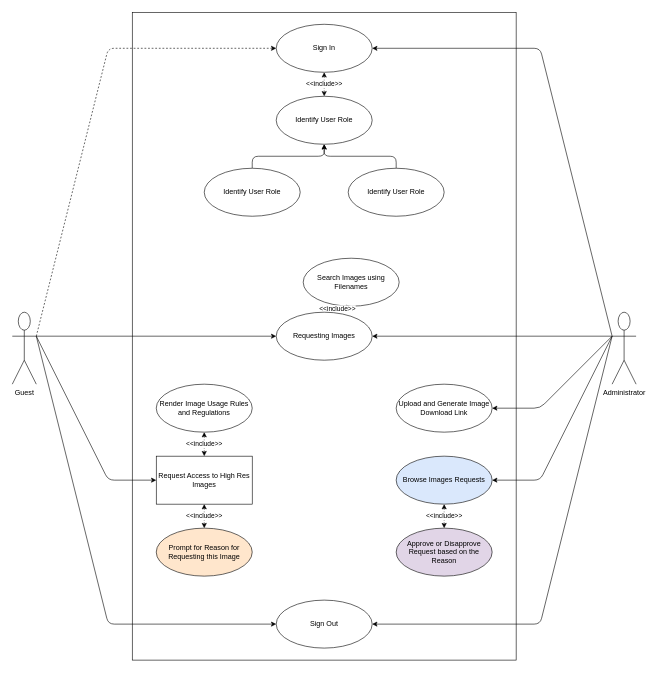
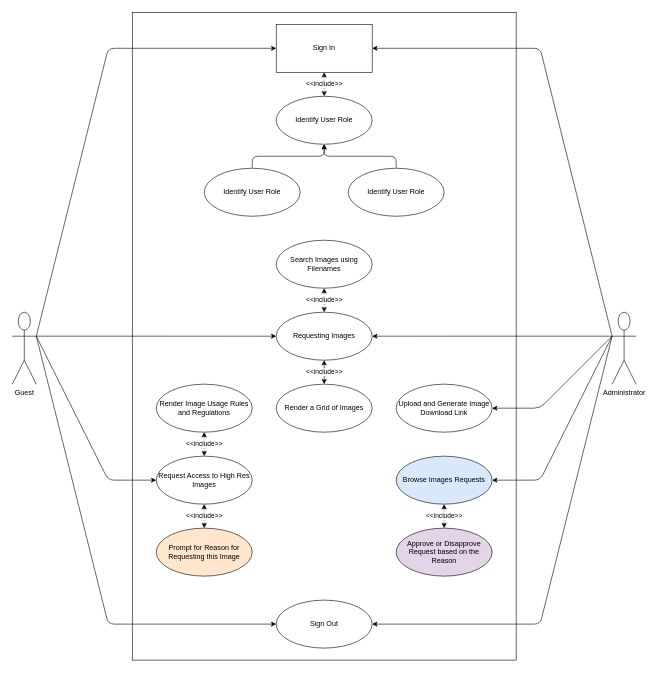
node "Sign In": shape ellipse -> rectangle
edge "Guest" -> "Sign In": style dashed -> solid
node "Search Images using Filenames": moved (351, 282) -> (324, 264)
edge "Requesting Images" -- "Render a Grid of Images": added, label "<<include>>"
node "Render a Grid of Images": added
node "Request Access to High Res Images": shape rectangle -> ellipse
